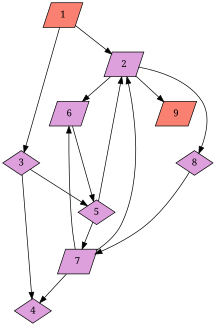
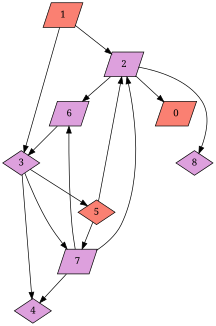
node "9": label "9" -> "0"
edge "6" -> "5": now "6" -> "3"
node "5": fillcolor plum -> salmon
edge "8" -> "7": now "3" -> "7"
